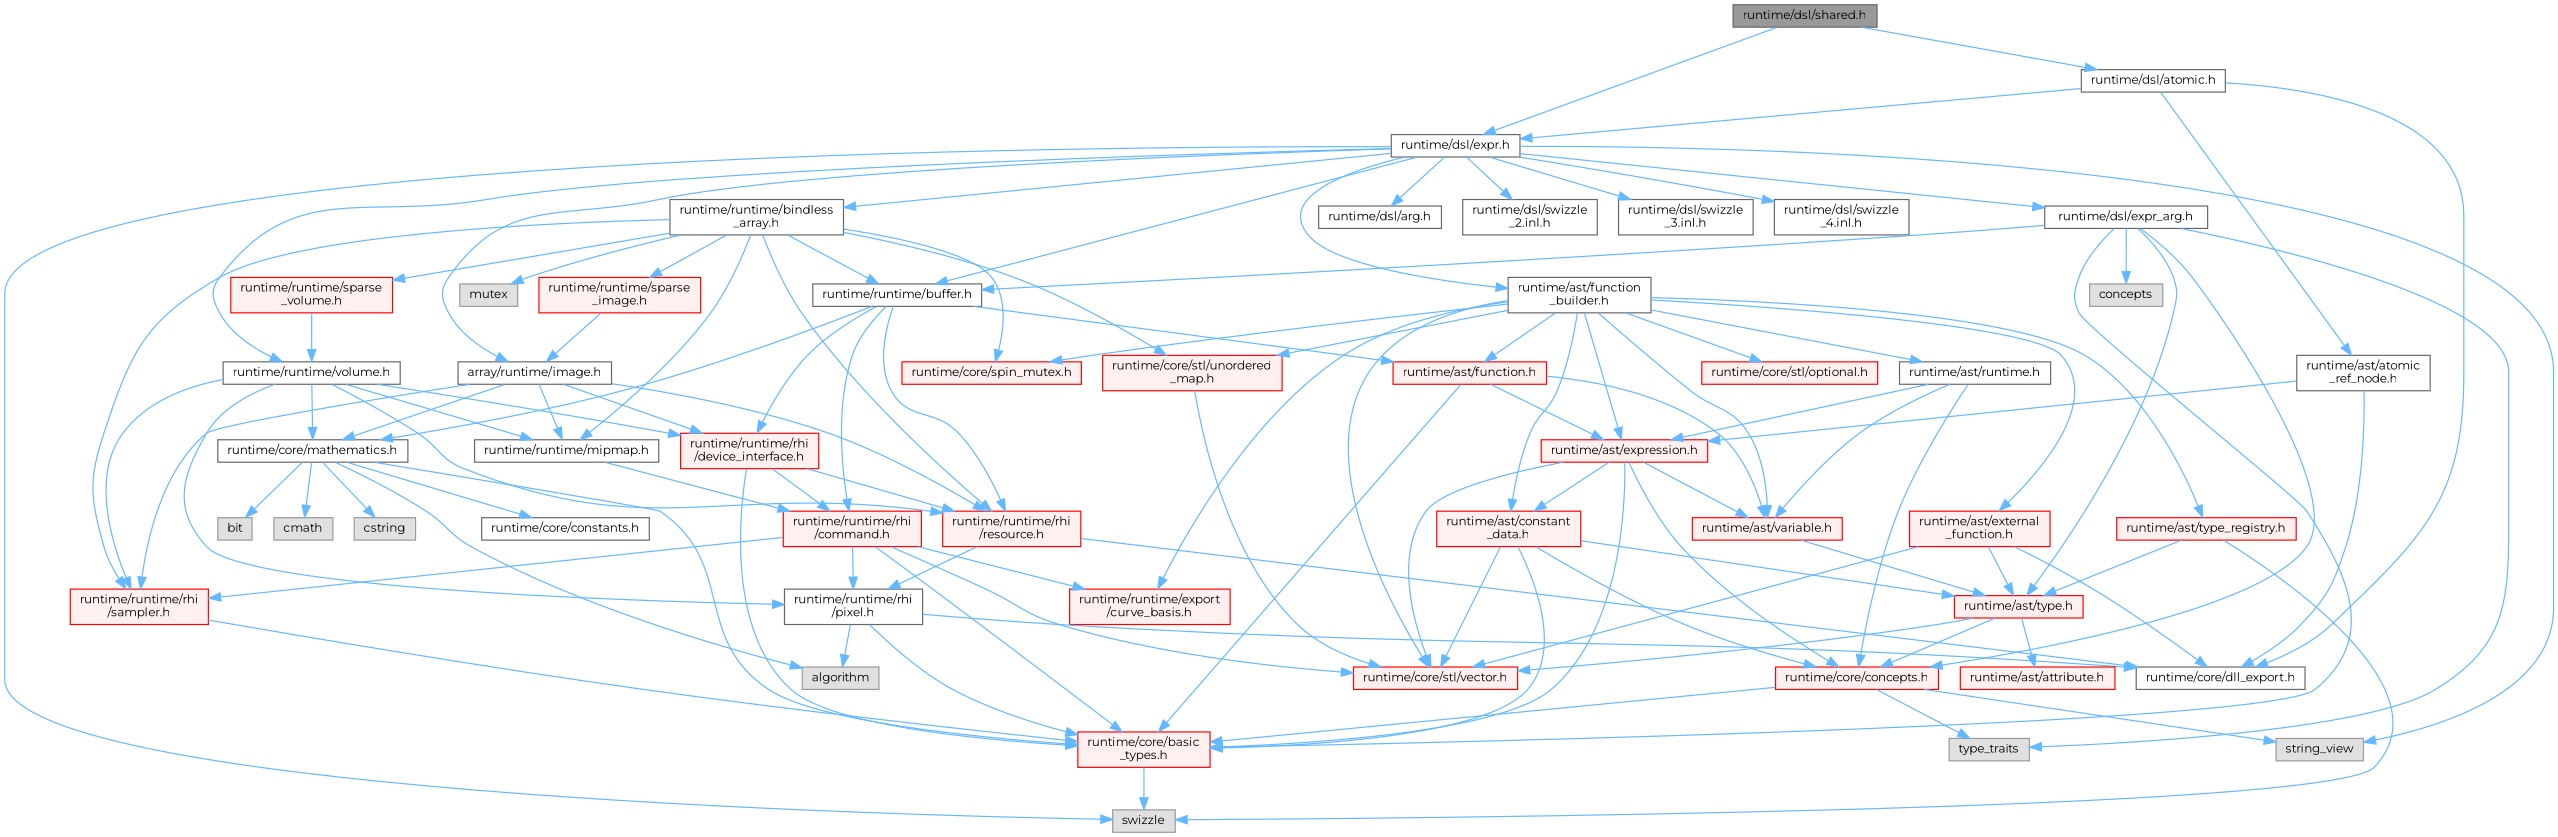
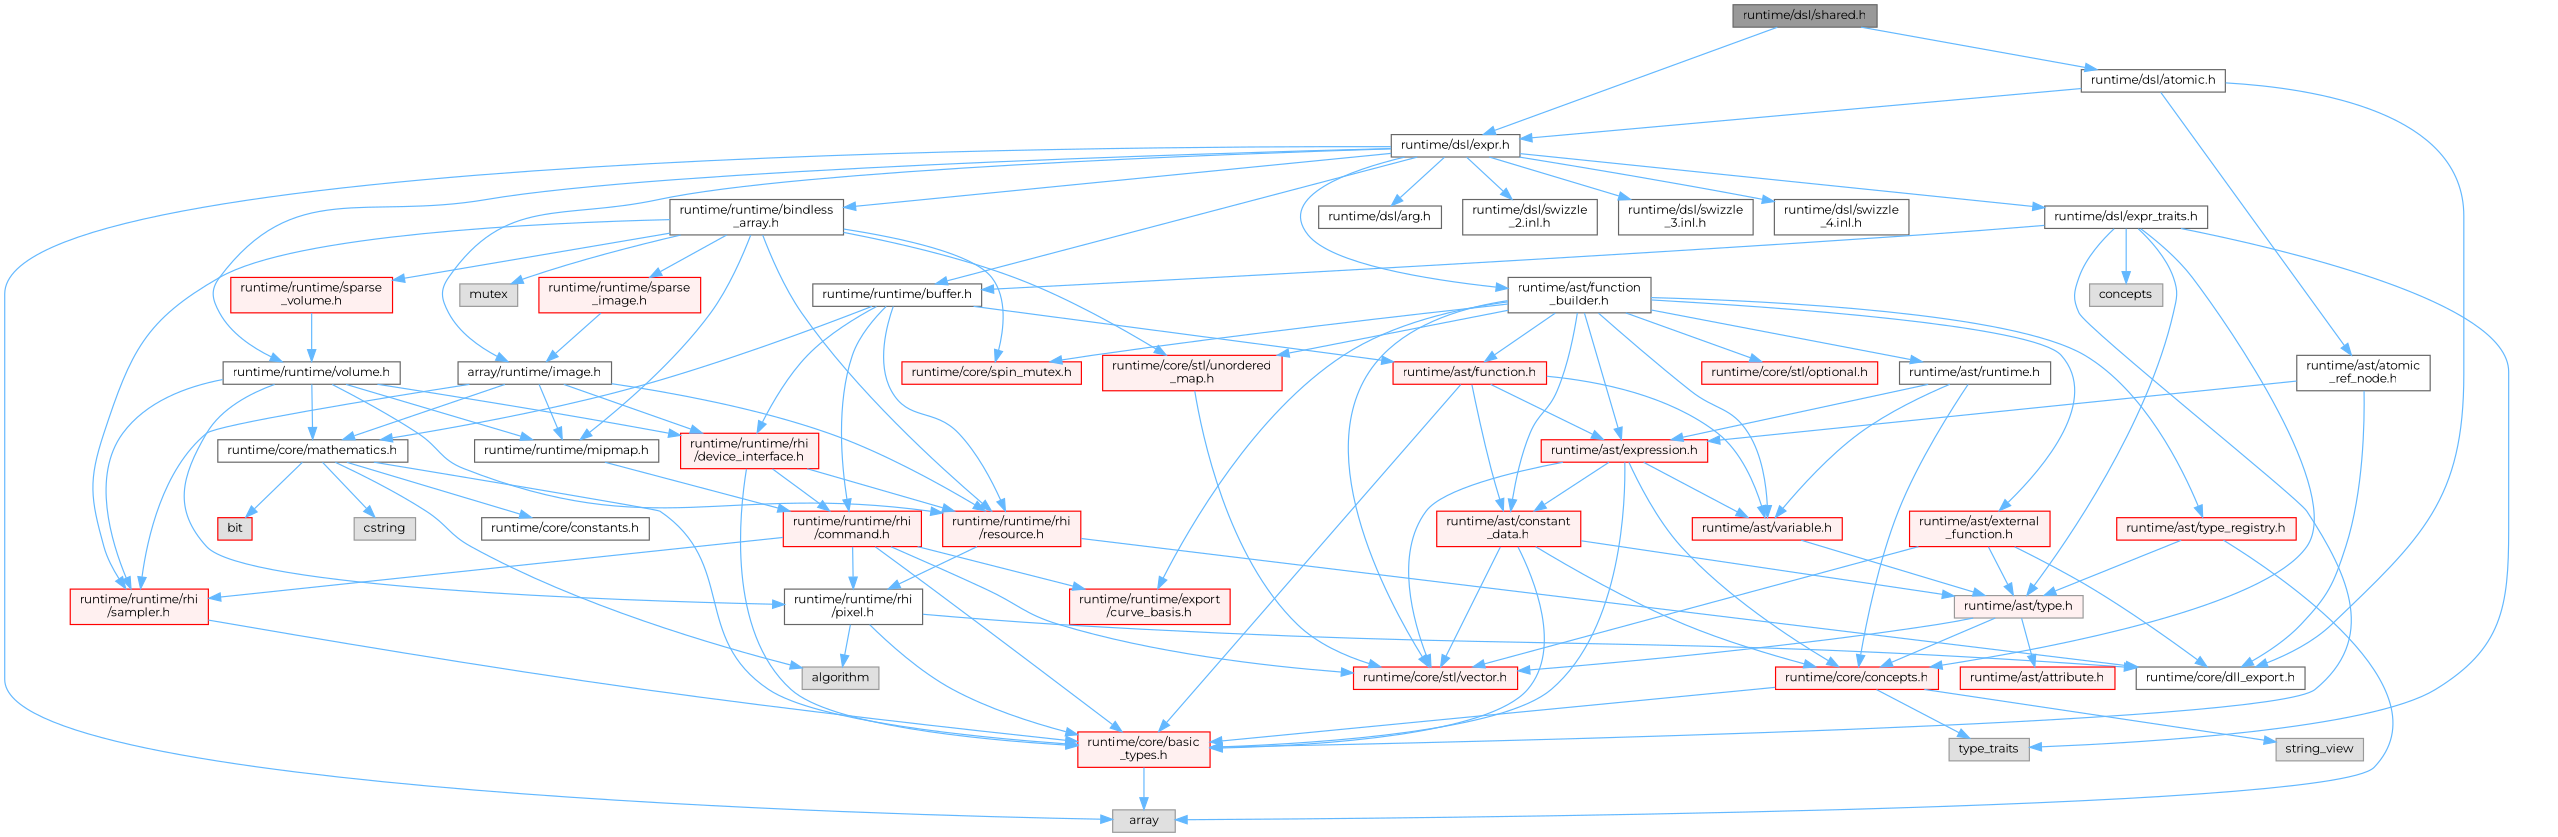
edge "runtime/dsl/expr.h" -> "string_view": removed
node "runtime/dsl/expr_arg.h": label "runtime/dsl/expr_arg.h" -> "runtime/dsl/expr_traits.h"
edge "runtime/runtime/bindless _array.h" -> "runtime/runtime/buffer.h": removed
edge "runtime/ast/function.h" -> "runtime/ast/constant _data.h": added
node "bit": color grey60 -> red
node "cmath": removed
node "runtime/ast/type.h": color red -> grey60
node "swizzle": label "swizzle" -> "array"
